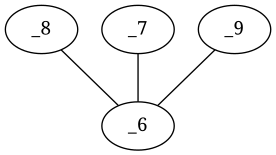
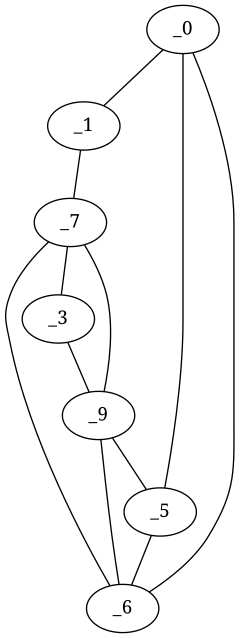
node "_8": label "_8" -> "_0"
node "_1": added
edge "_7" -- "_9": added
node "_3": added
node "_5": added
